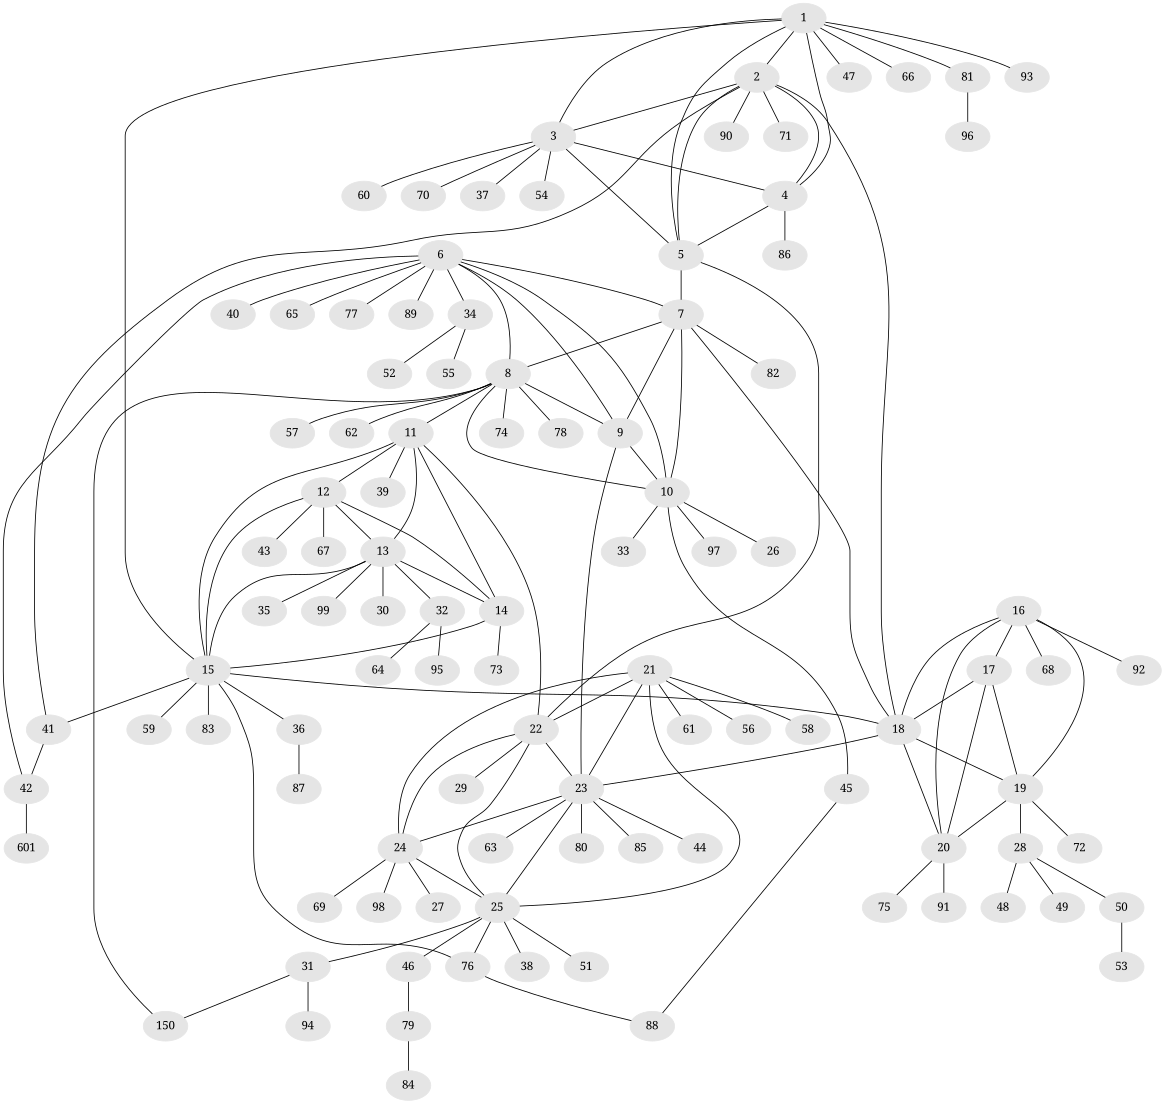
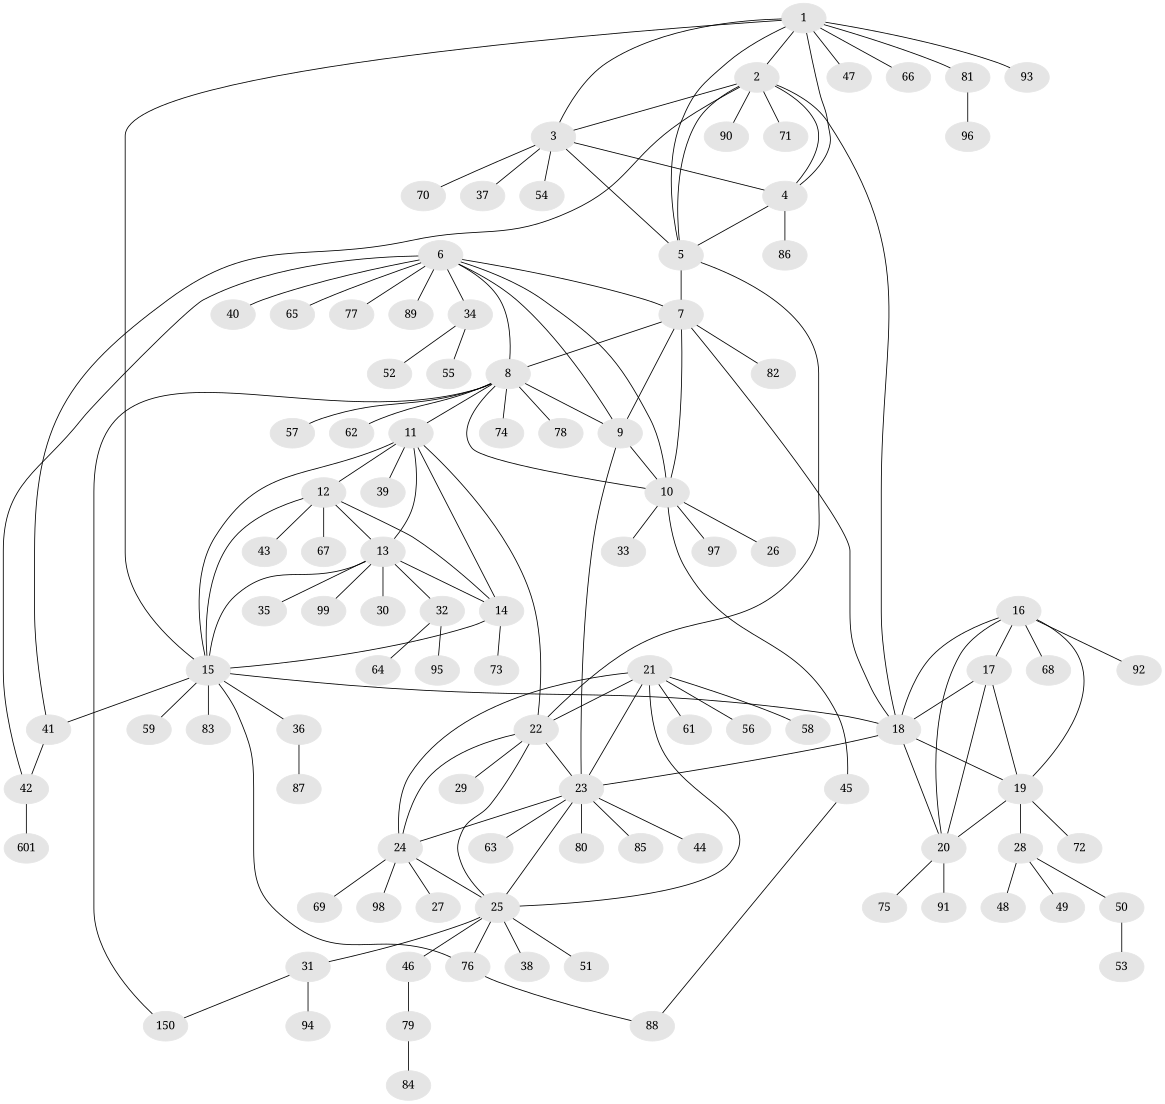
node "60": removed
